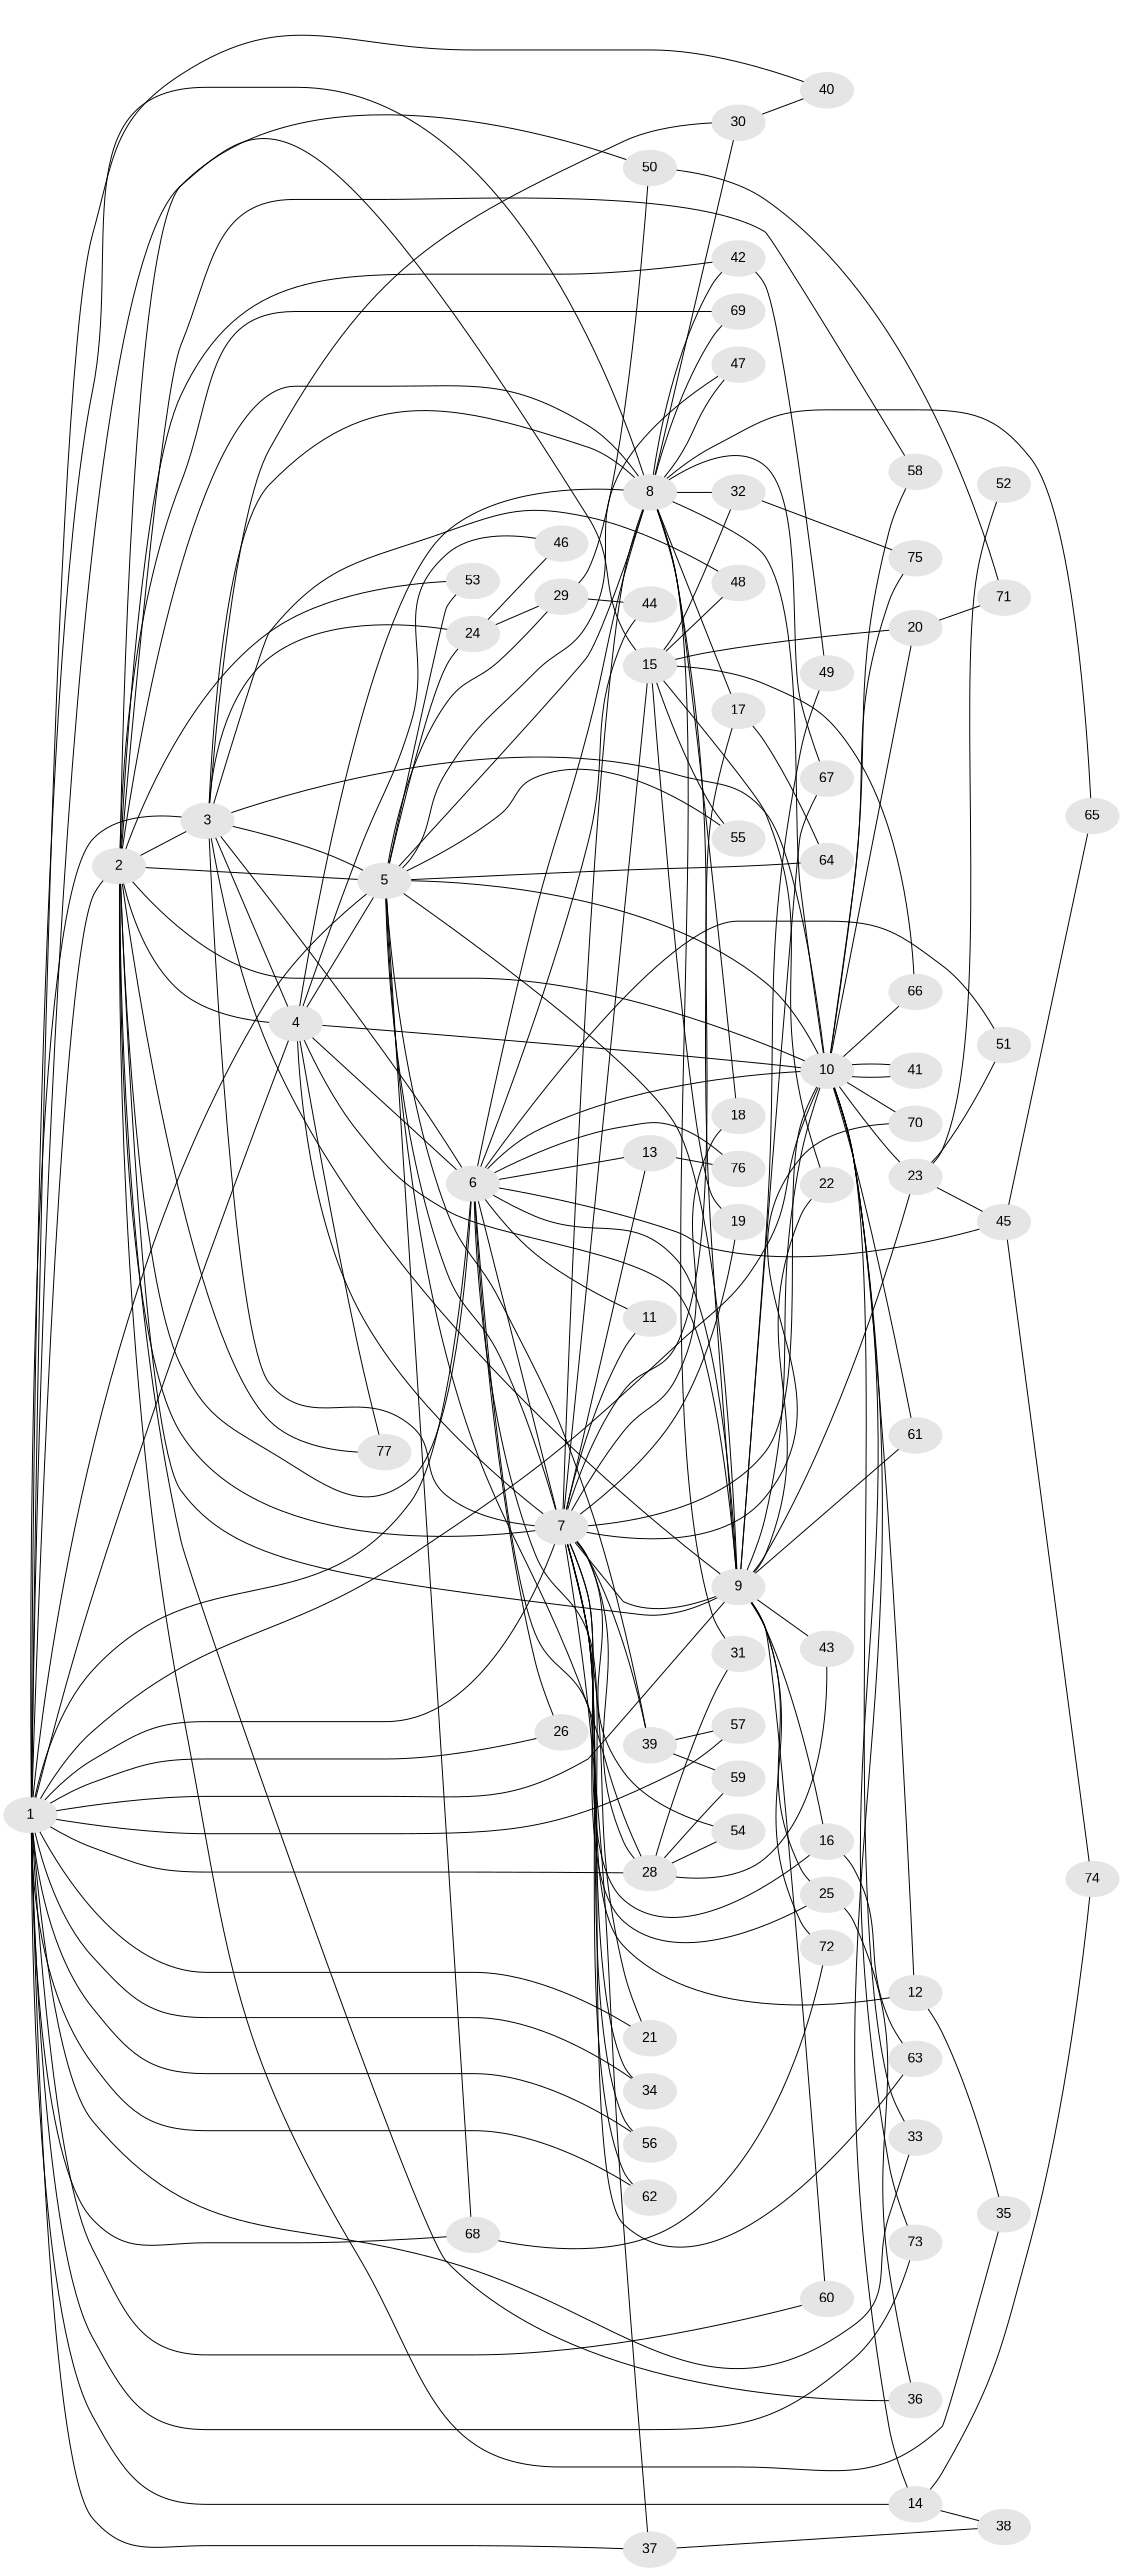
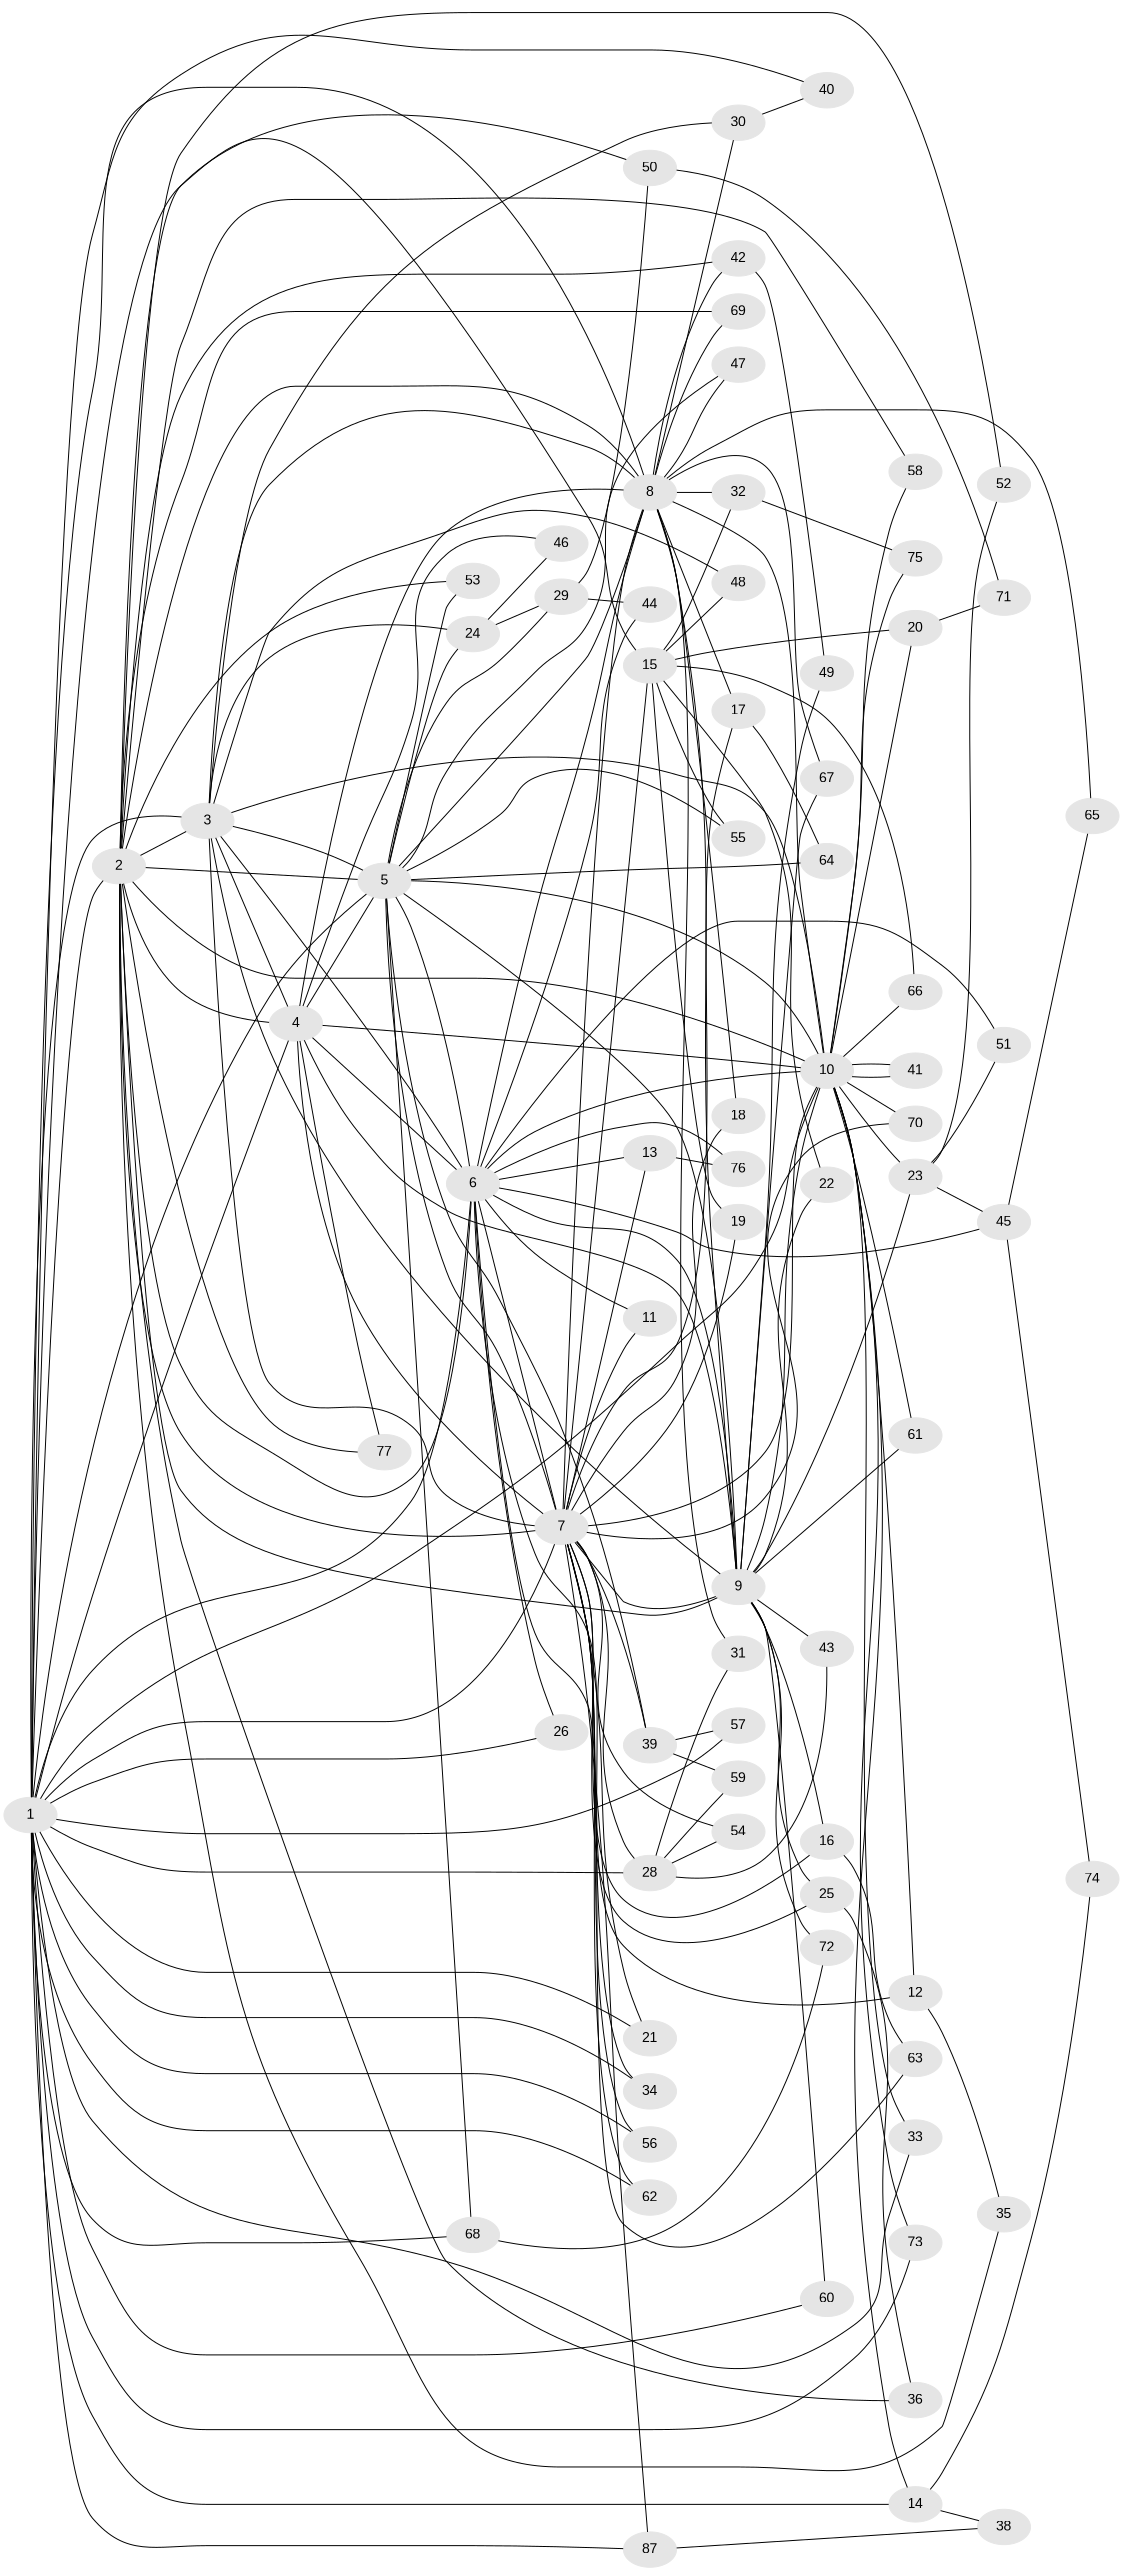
edge "52" -- "2": added
edge "5" -- "28": now "5" -- "6"
edge "9" -- "1": removed
node "37": label "37" -> "87"
